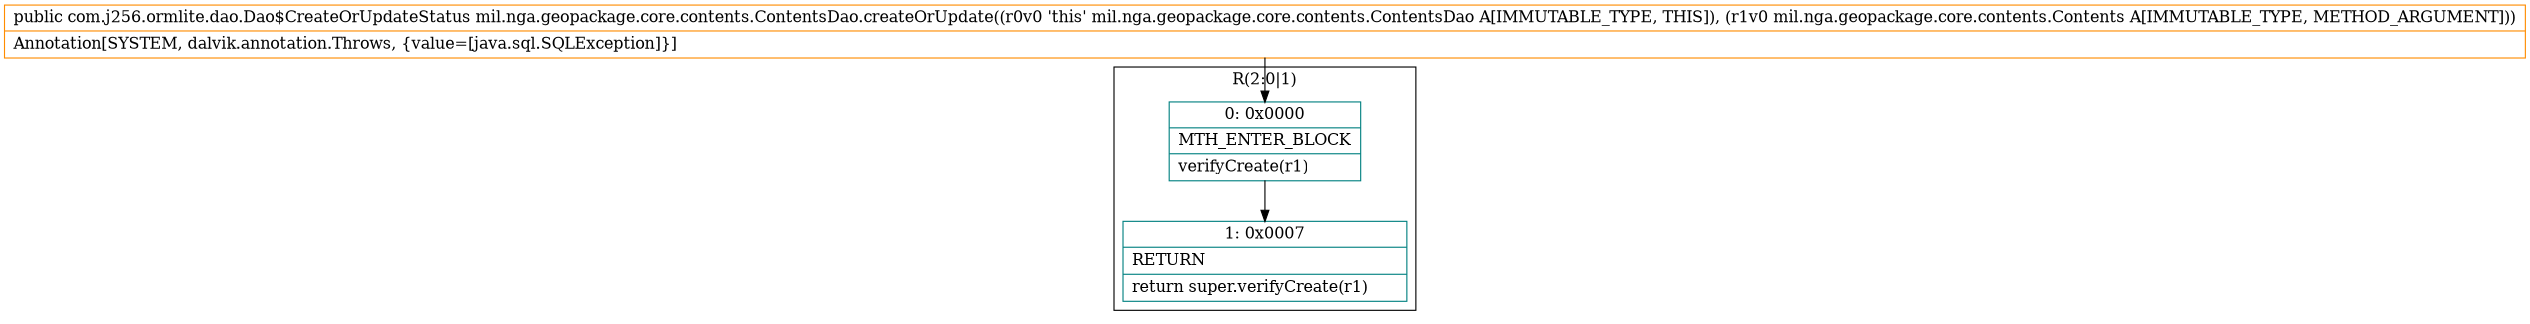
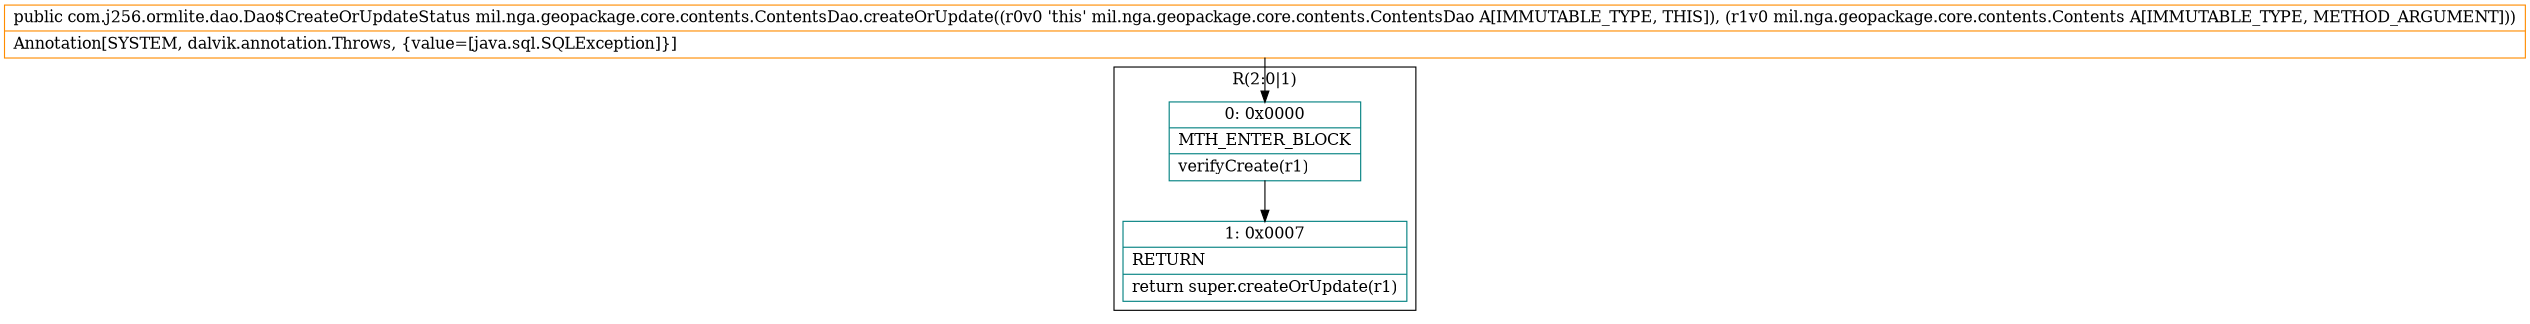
node "1: 0x0007": text "return super.verifyCreate(r1)" -> "return super.createOrUpdate(r1)"
